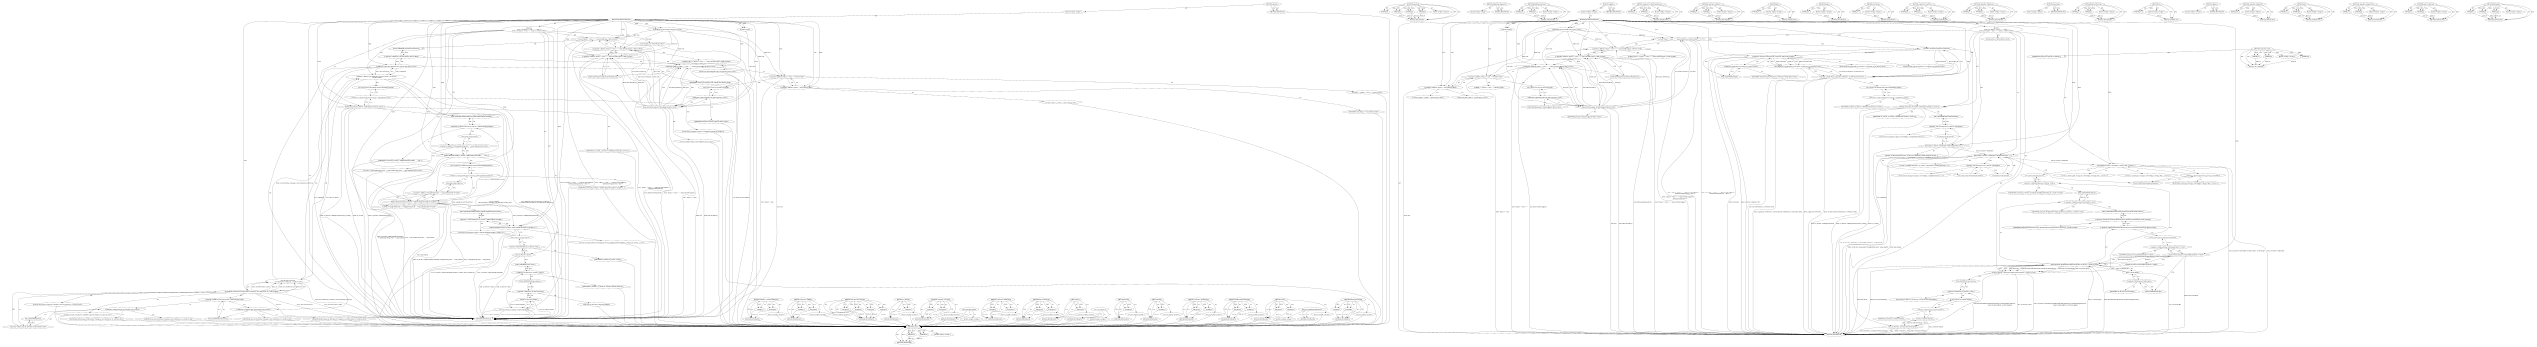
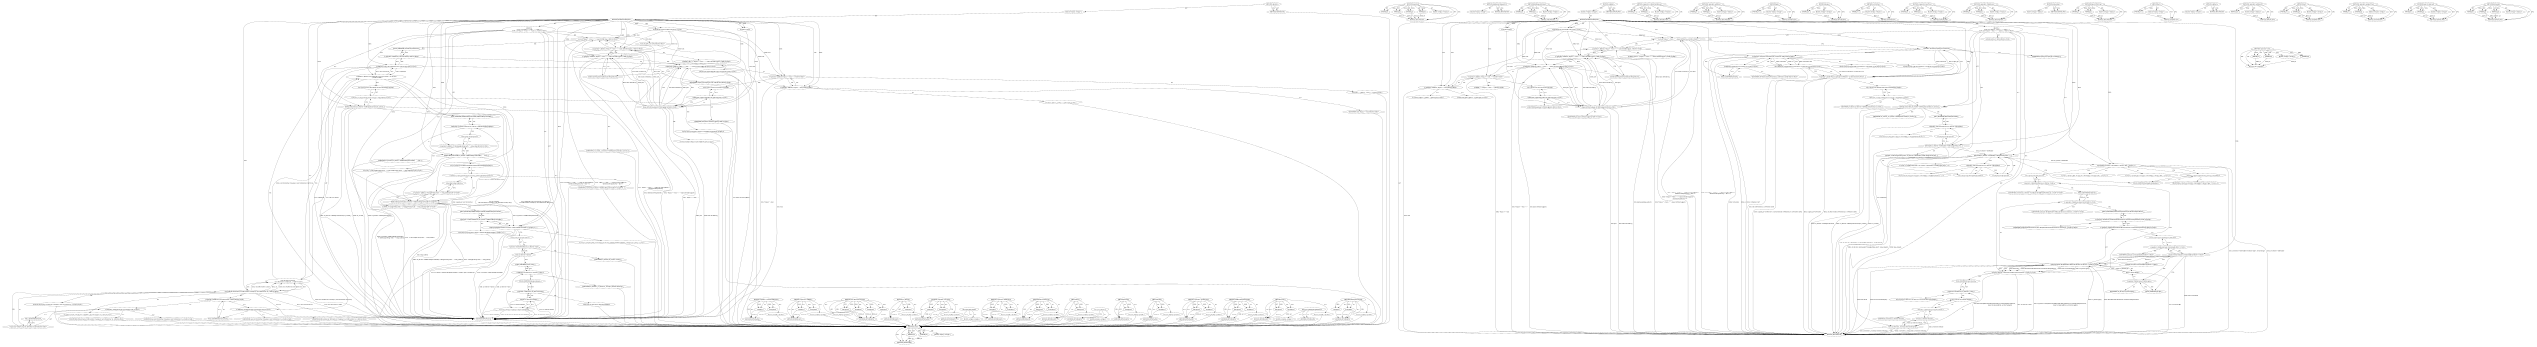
edge "(METHOD,<operator>.new)" -> "(IDENTIFIER,scoped_ptr,scoped_ptr<UrlFetcher)": now "(<operator>.lessThan,scoped_ptr<UrlFetcher)" -> "(IDENTIFIER,scoped_ptr,scoped_ptr<UrlFetcher)"
edge "(get,url_fetcher.get())" -> "(<operator>.fieldAccess,url_fetcher.get)": now "<(base.Unretained,base::Unretained(this))<SUB>11</SUB>>" -> "(<operator>.fieldAccess,url_fetcher.get)"
